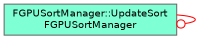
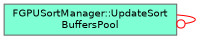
node "FGPUSortManager::UpdateSort FGPUSortManager": label "FGPUSortManager::UpdateSort FGPUSortManager" -> "FGPUSortManager::UpdateSort BuffersPool"
